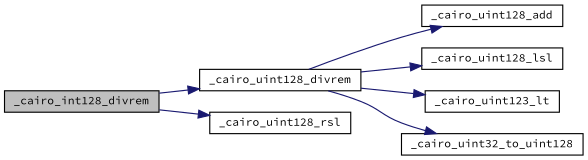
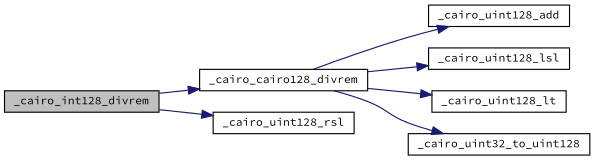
node "_cairo_uint128_divrem": label "_cairo_uint128_divrem" -> "_cairo_cairo128_divrem"
node "_cairo_uint123_lt": label "_cairo_uint123_lt" -> "_cairo_uint128_lt"
